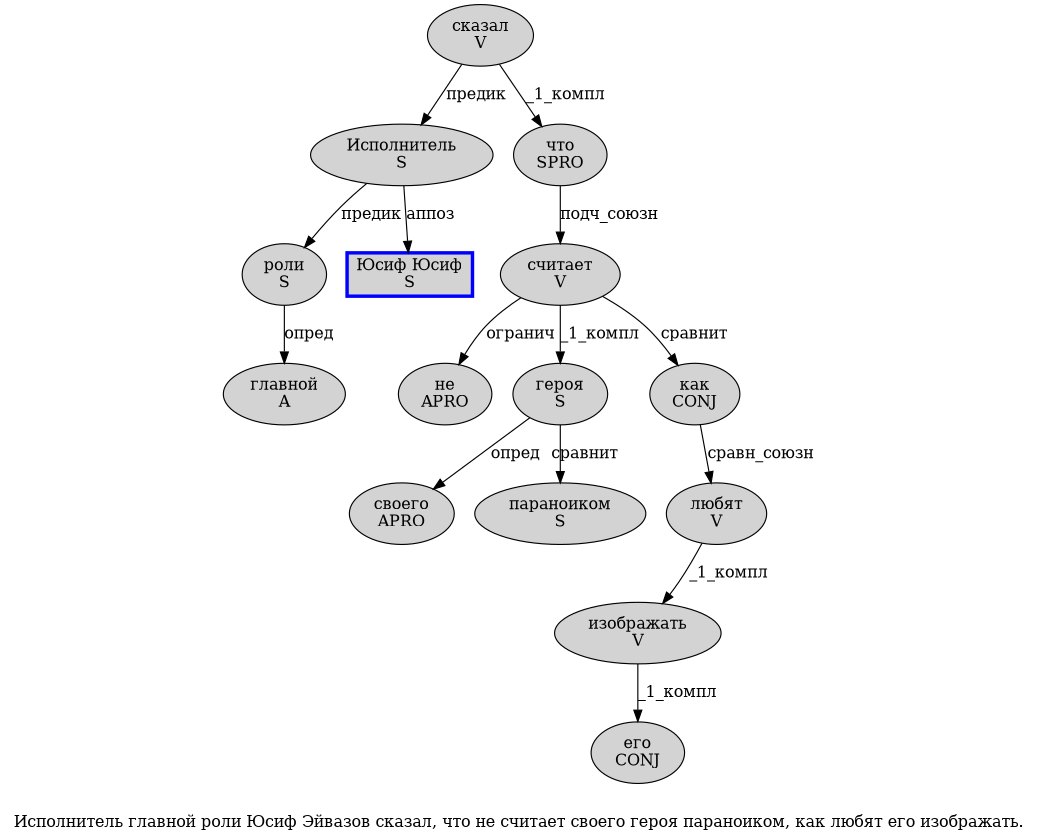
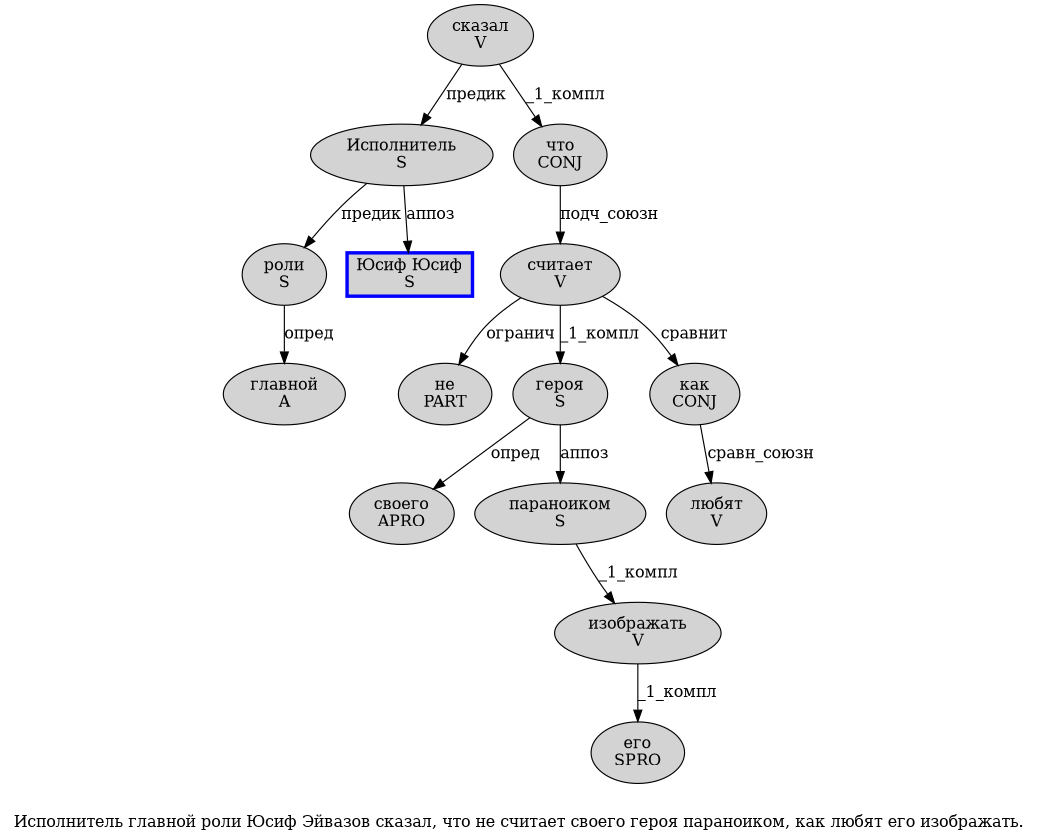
node "что SPRO": label "что SPRO" -> "что CONJ"
node "не APRO": label "не APRO" -> "не PART"
edge "героя S" -> "параноиком S": label "сравнит" -> "аппоз"
edge "любят V" -> "изображать V": now "параноиком S" -> "изображать V"
node "его CONJ": label "его CONJ" -> "его SPRO"
